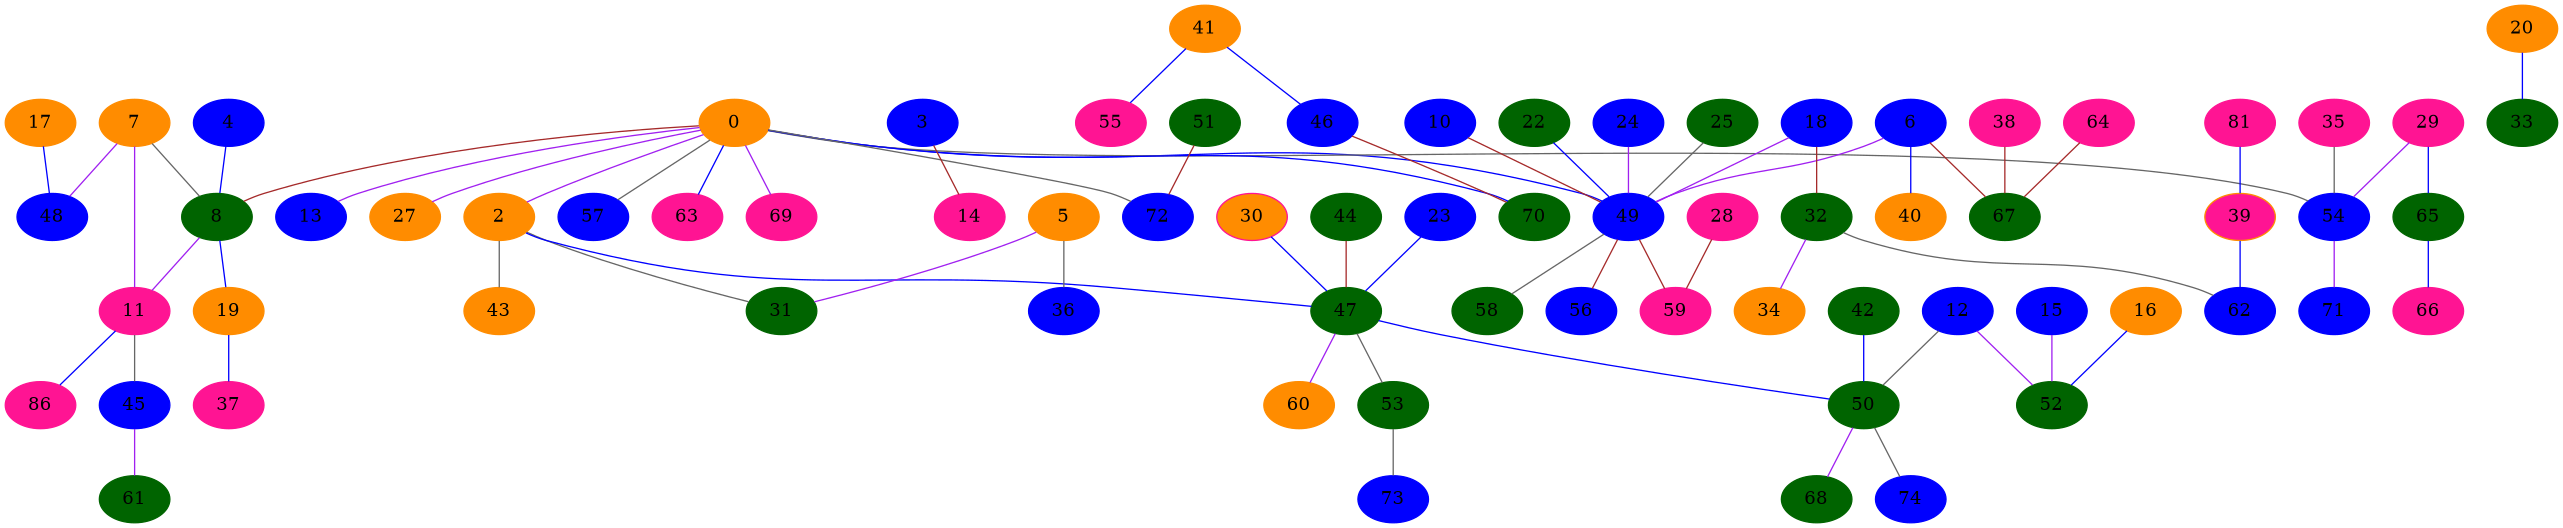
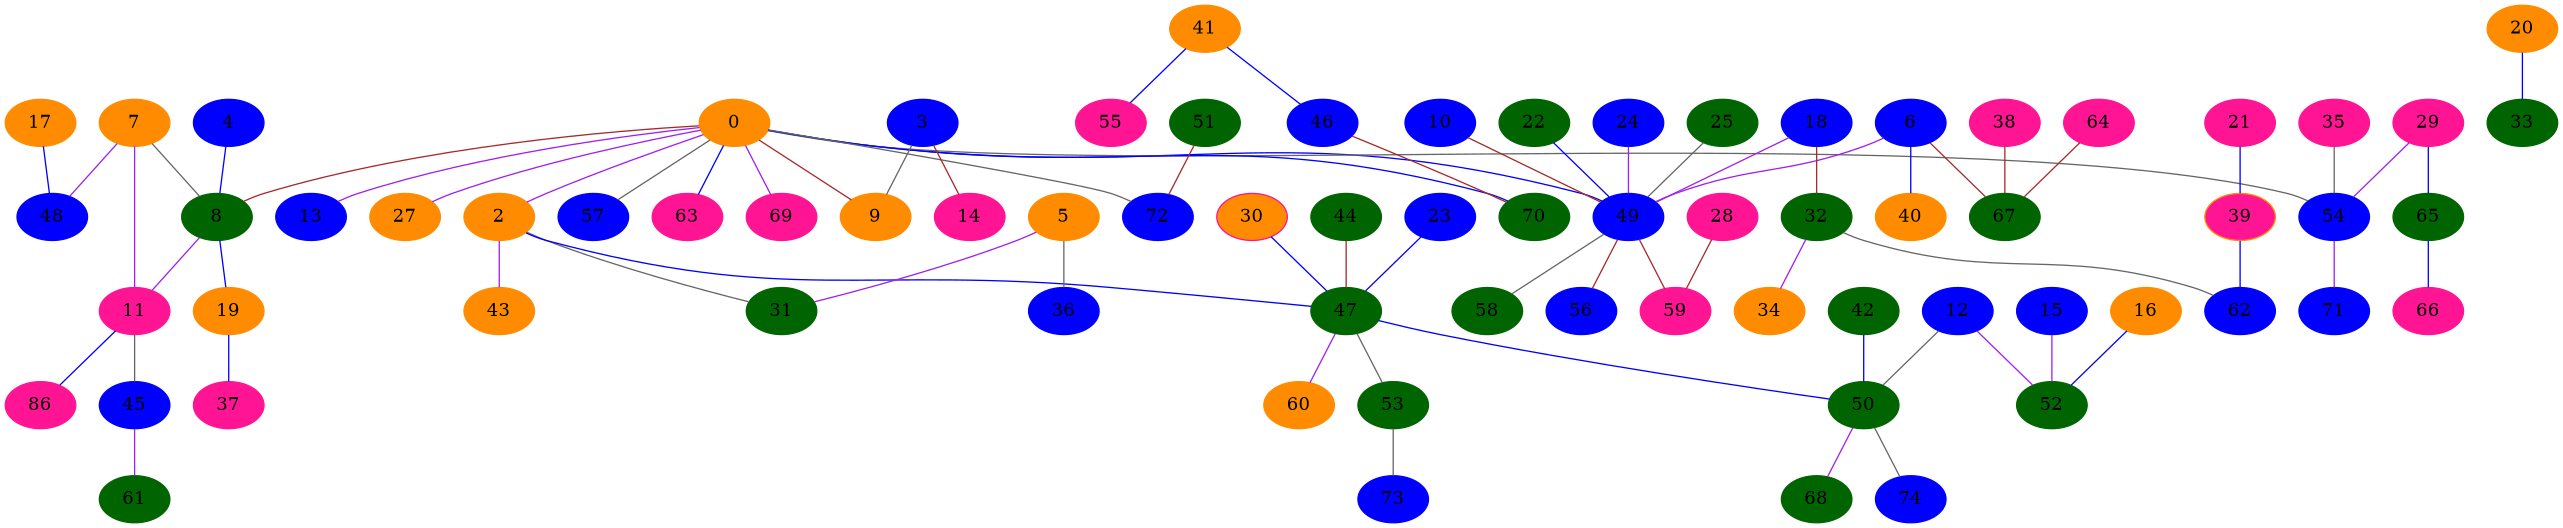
node "81": label "81" -> "21"
node "9": added
edge "2" -- "43": color gray40 -> purple
